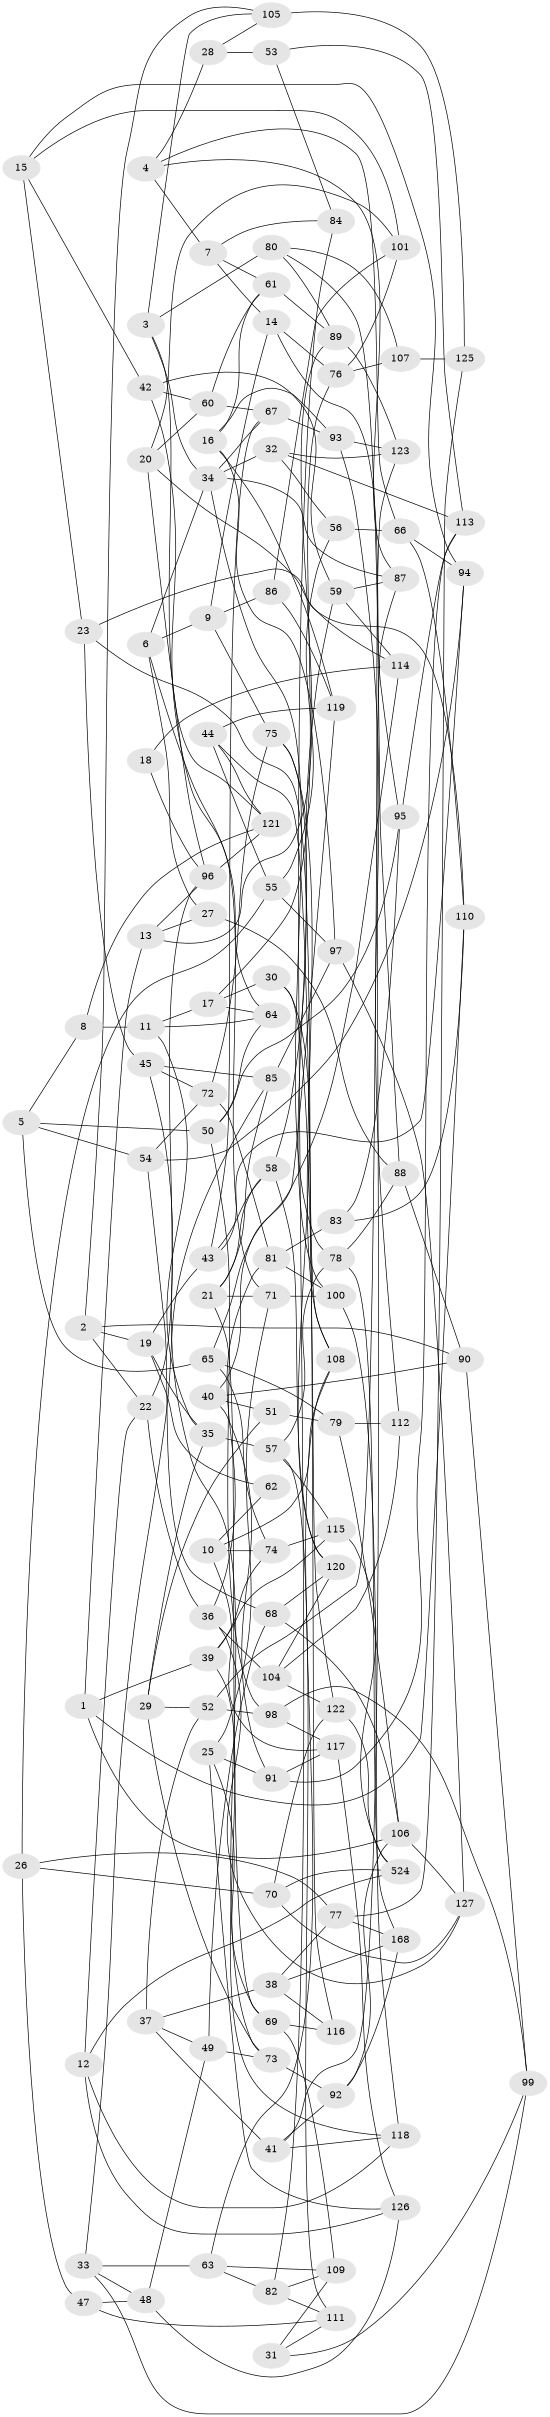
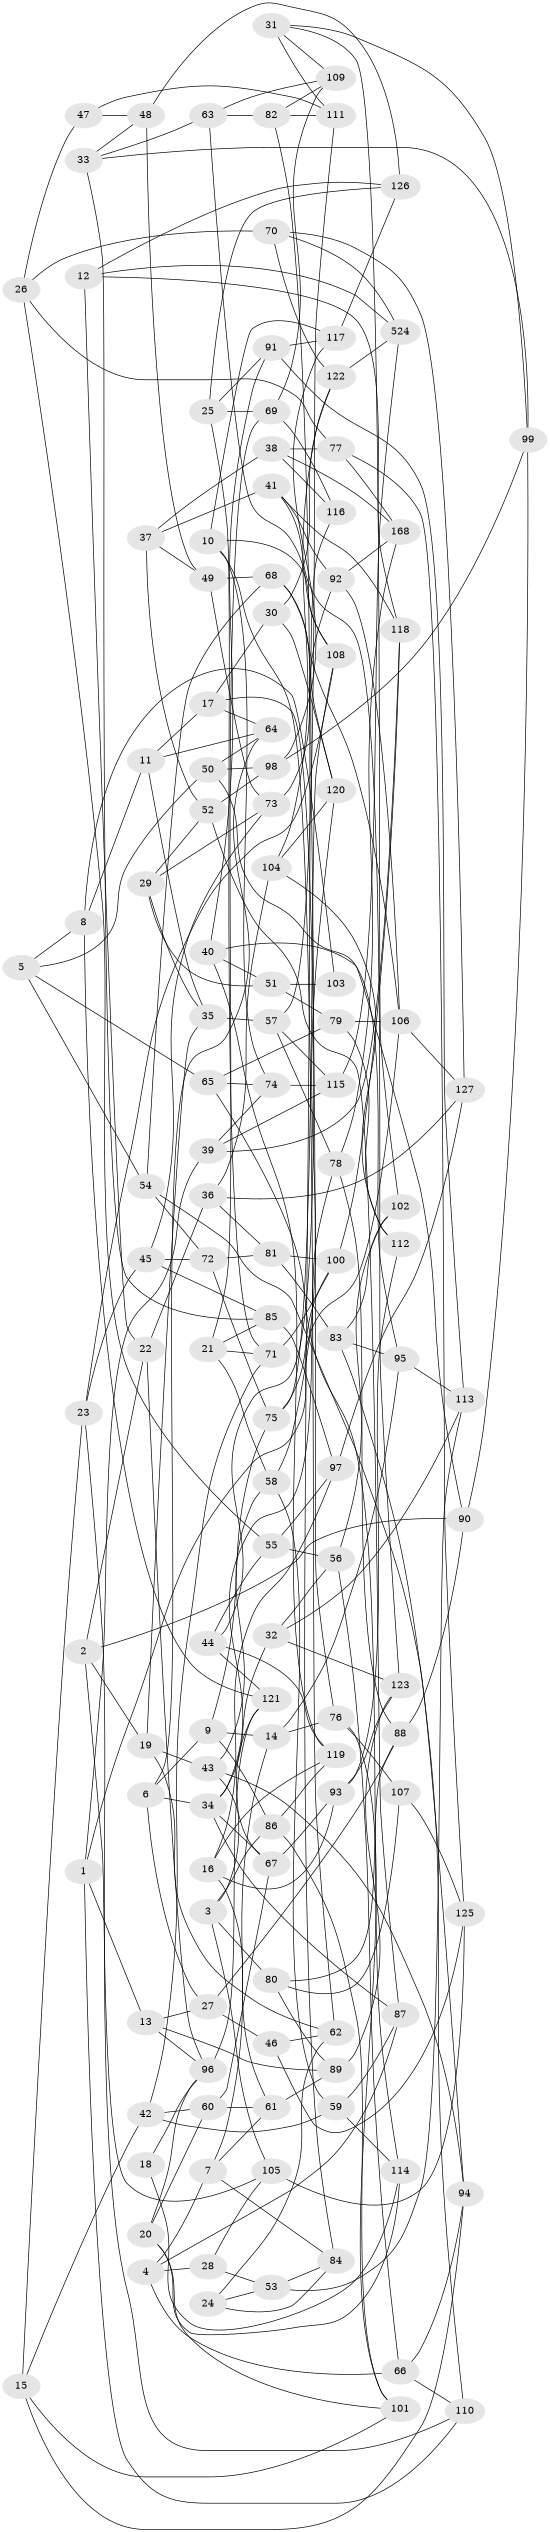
edge "3" -- "34": now "3" -- "86"
node "103": added
node "102": added
node "46": added
node "24": added
